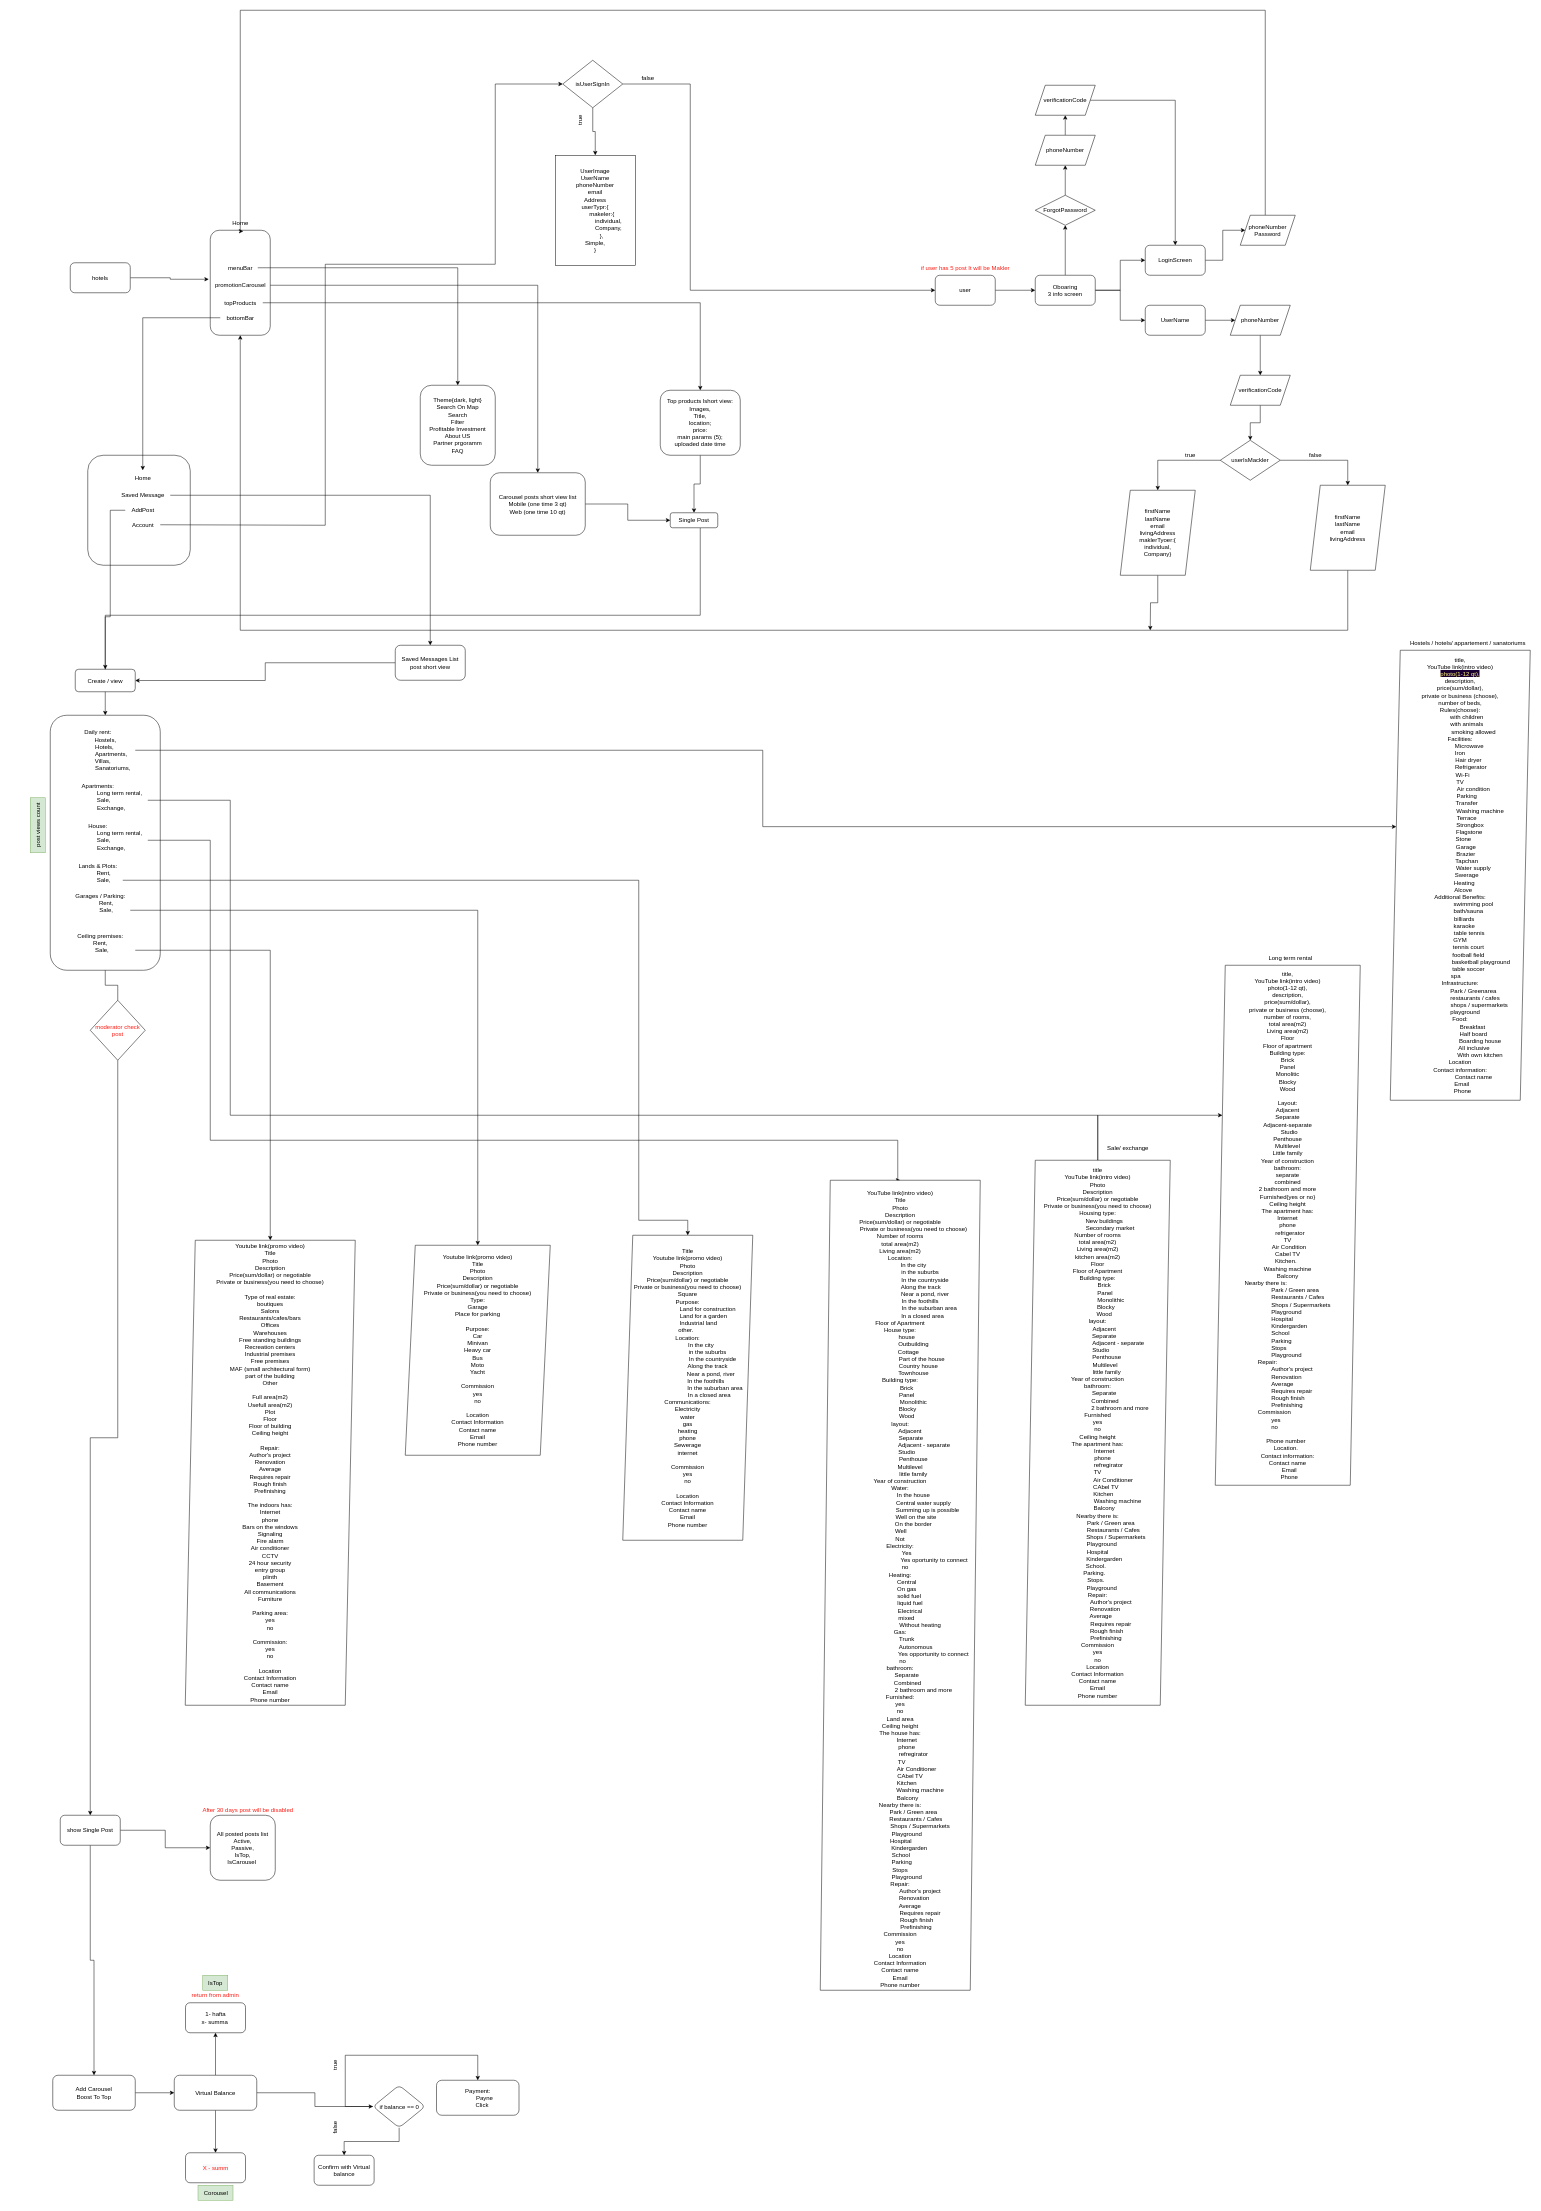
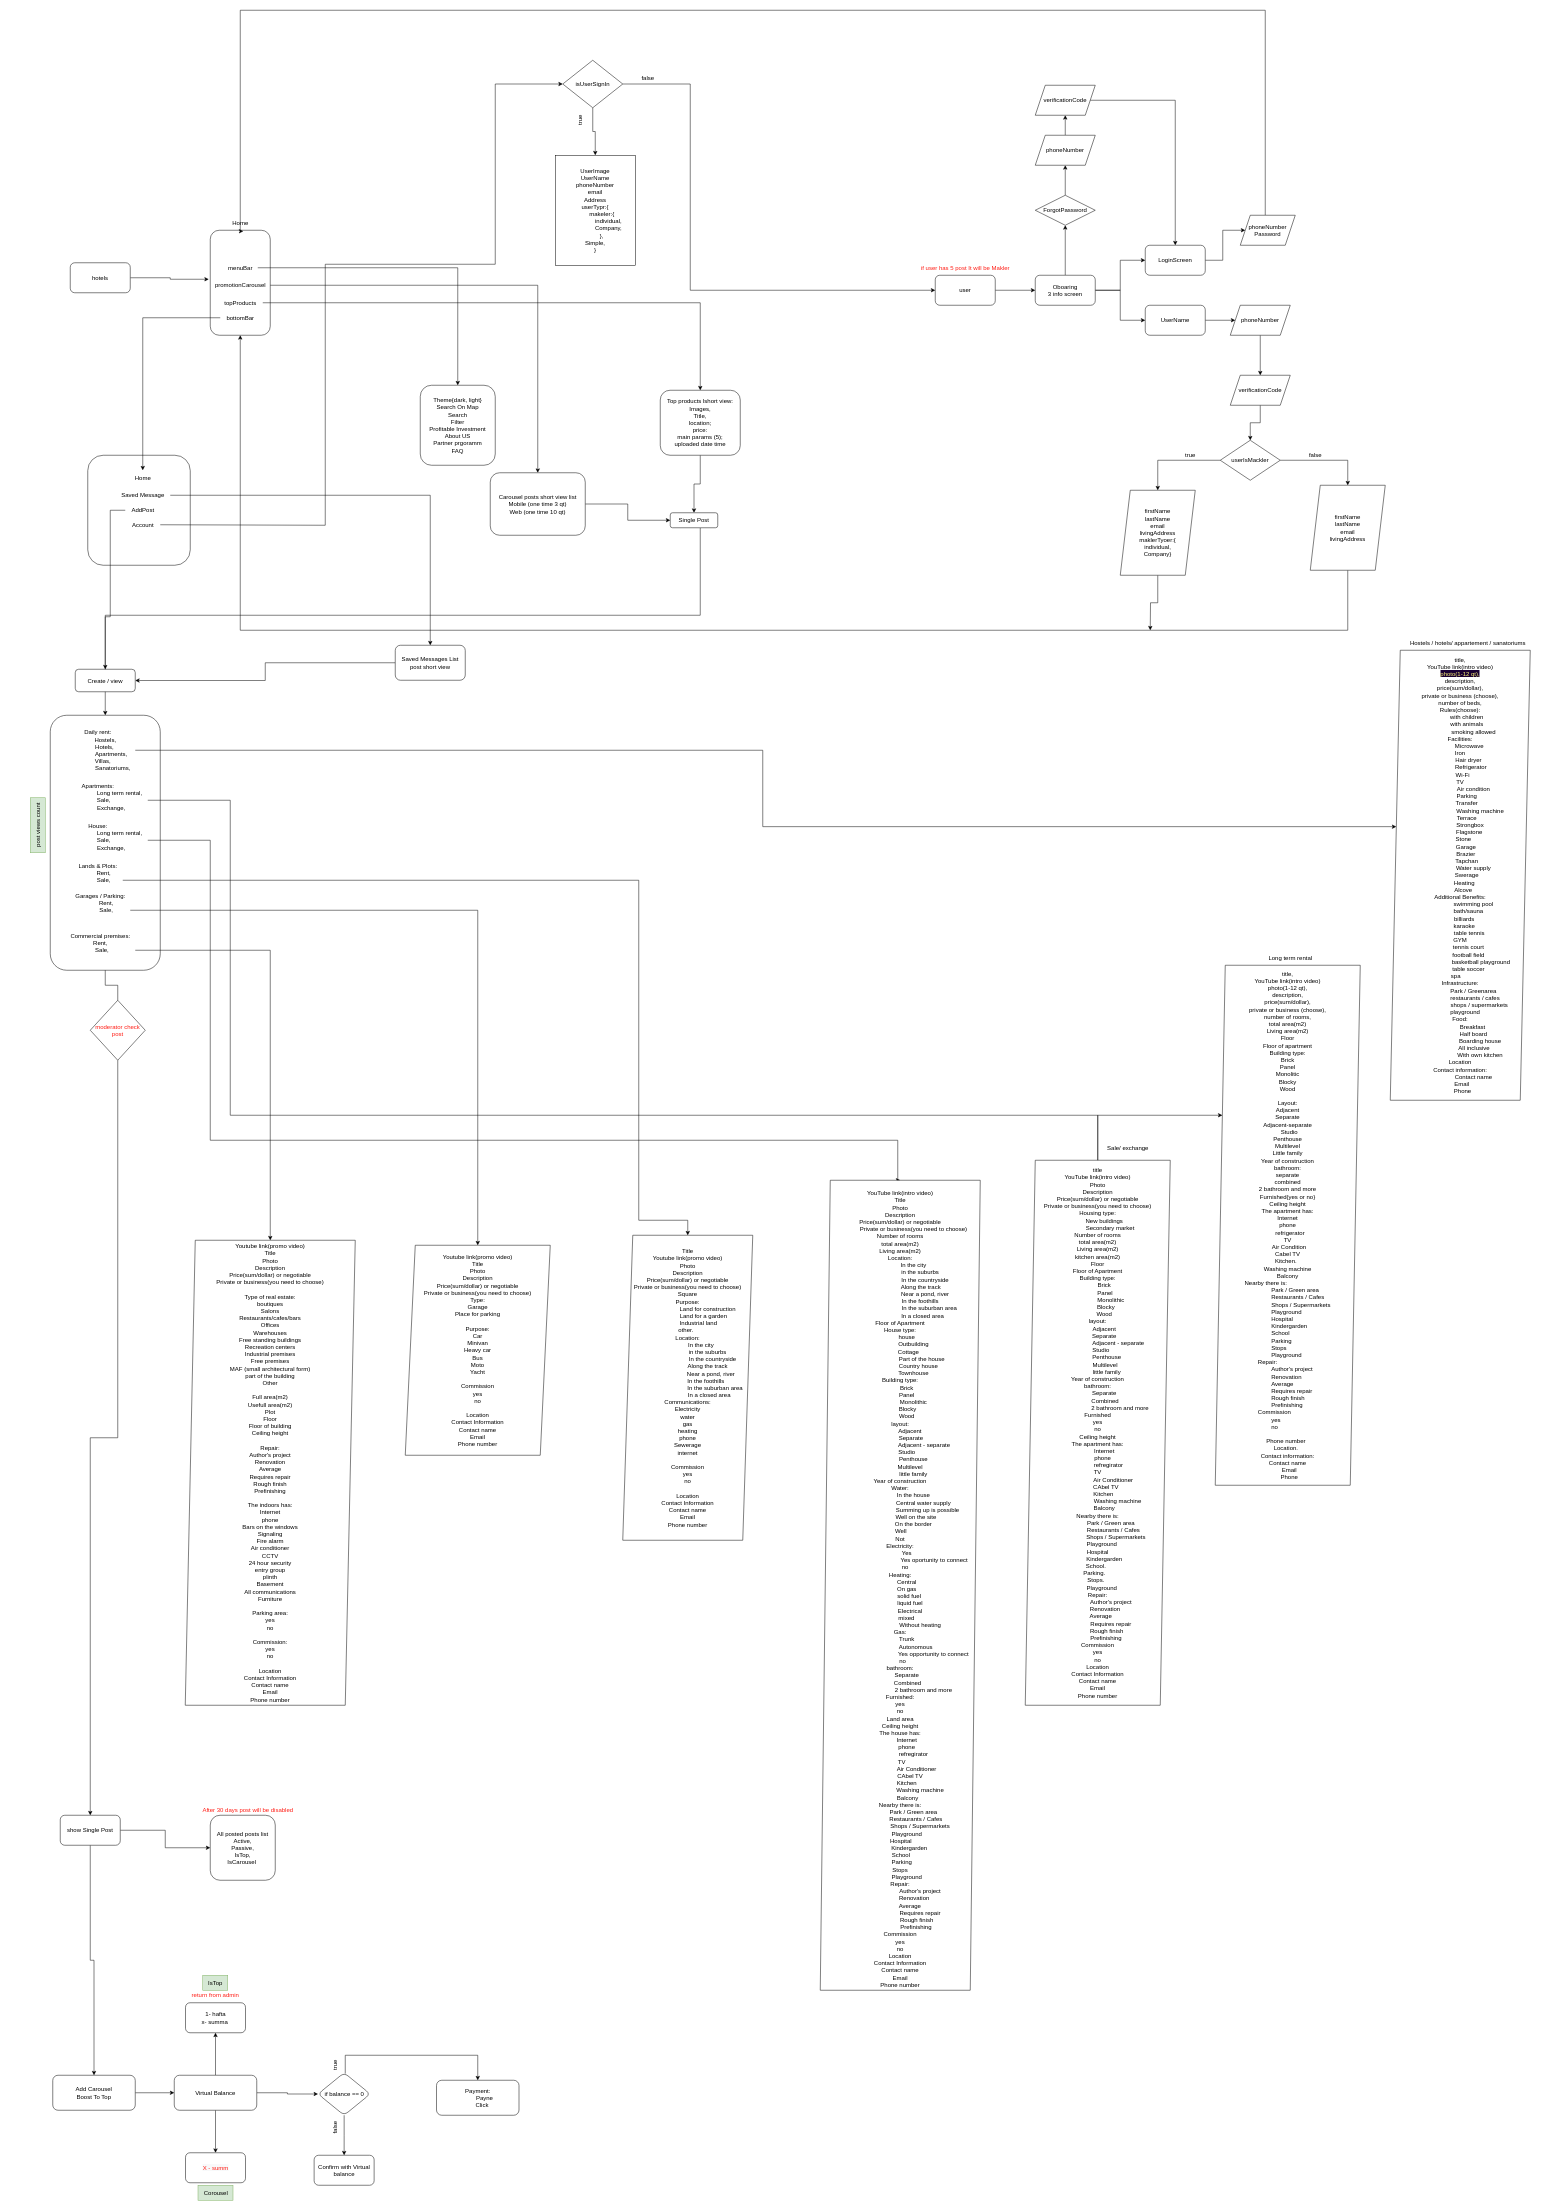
node "Ceiling premises: Rent, Sale,": label "Ceiling premises: Rent, Sale," -> "Commercial premises: Rent, Sale,"
node "if balance == 0": moved (399, 2107) -> (344, 2094)
